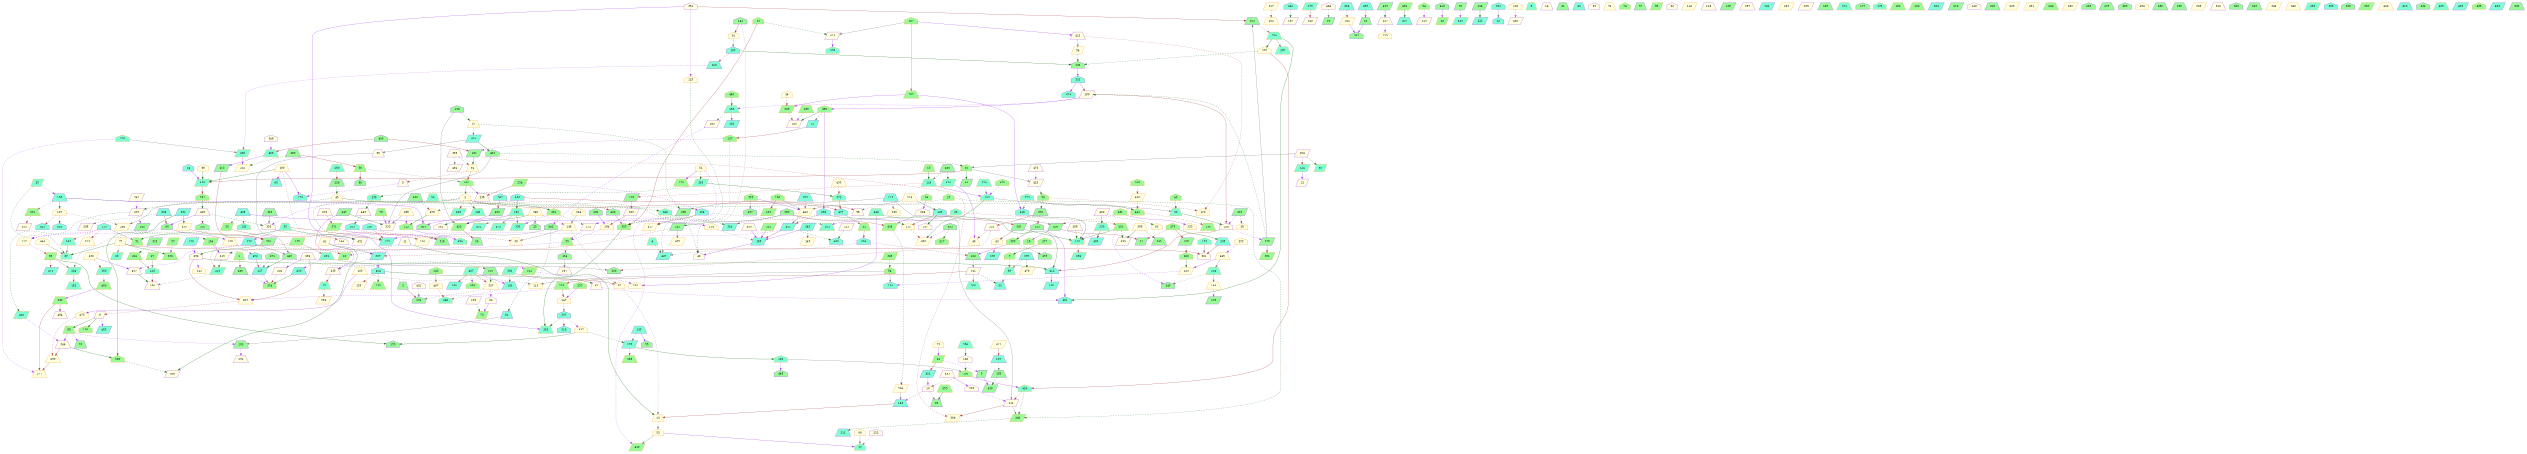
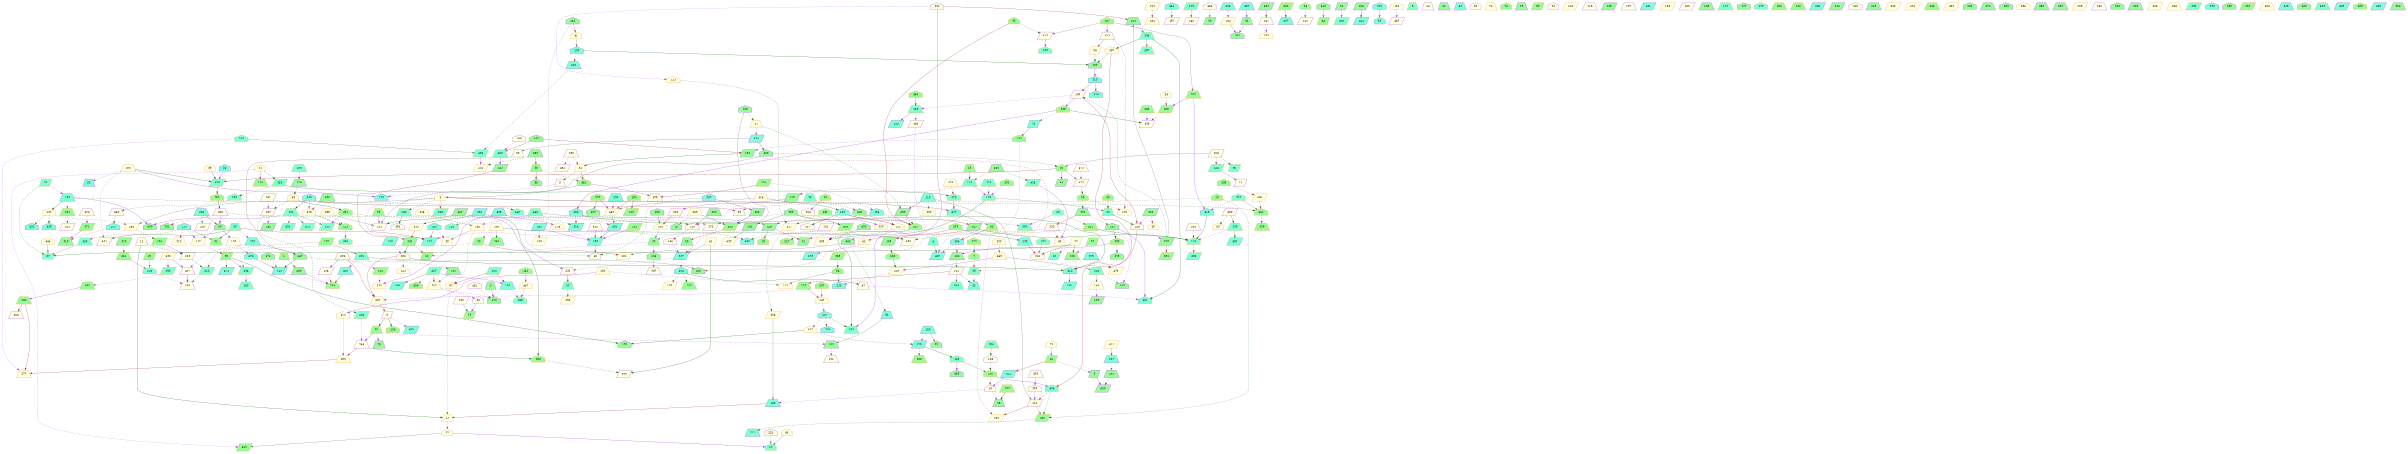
edge "408" -> "30": now "388" -> "30"
